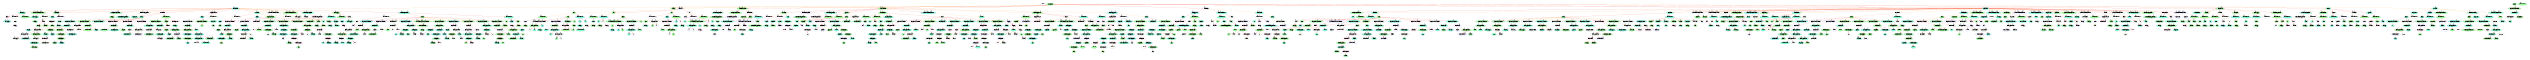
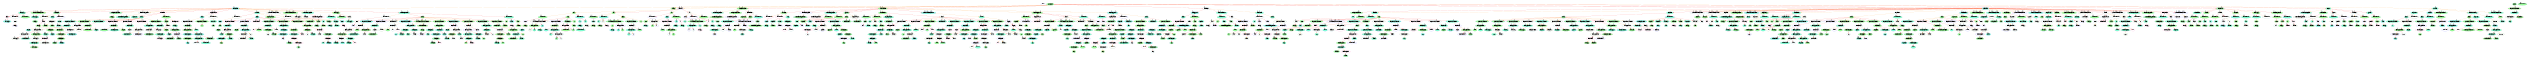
node "target": fillcolor palegreen -> white
